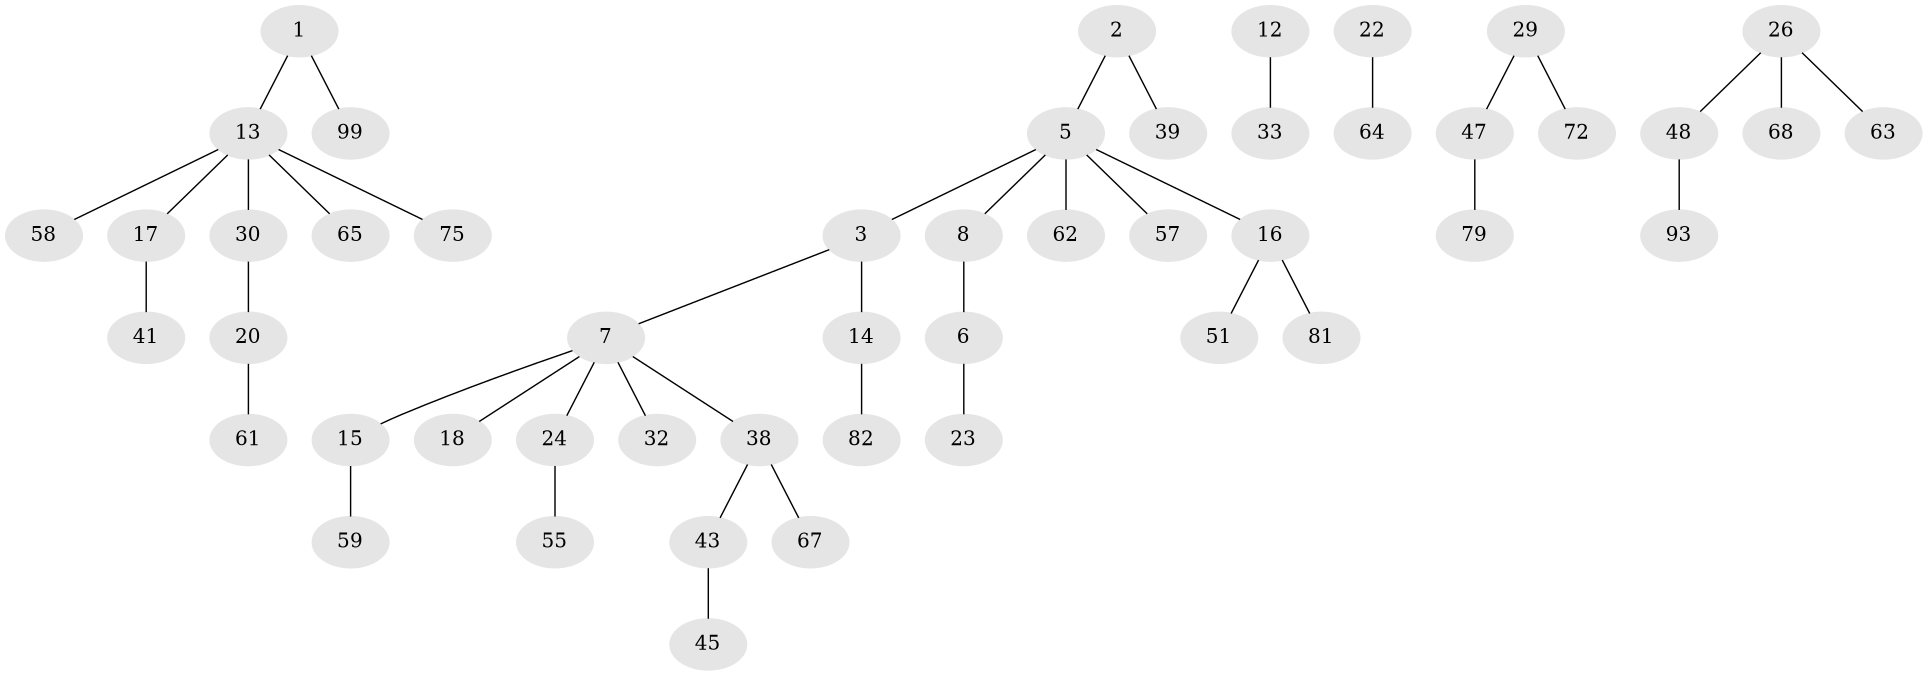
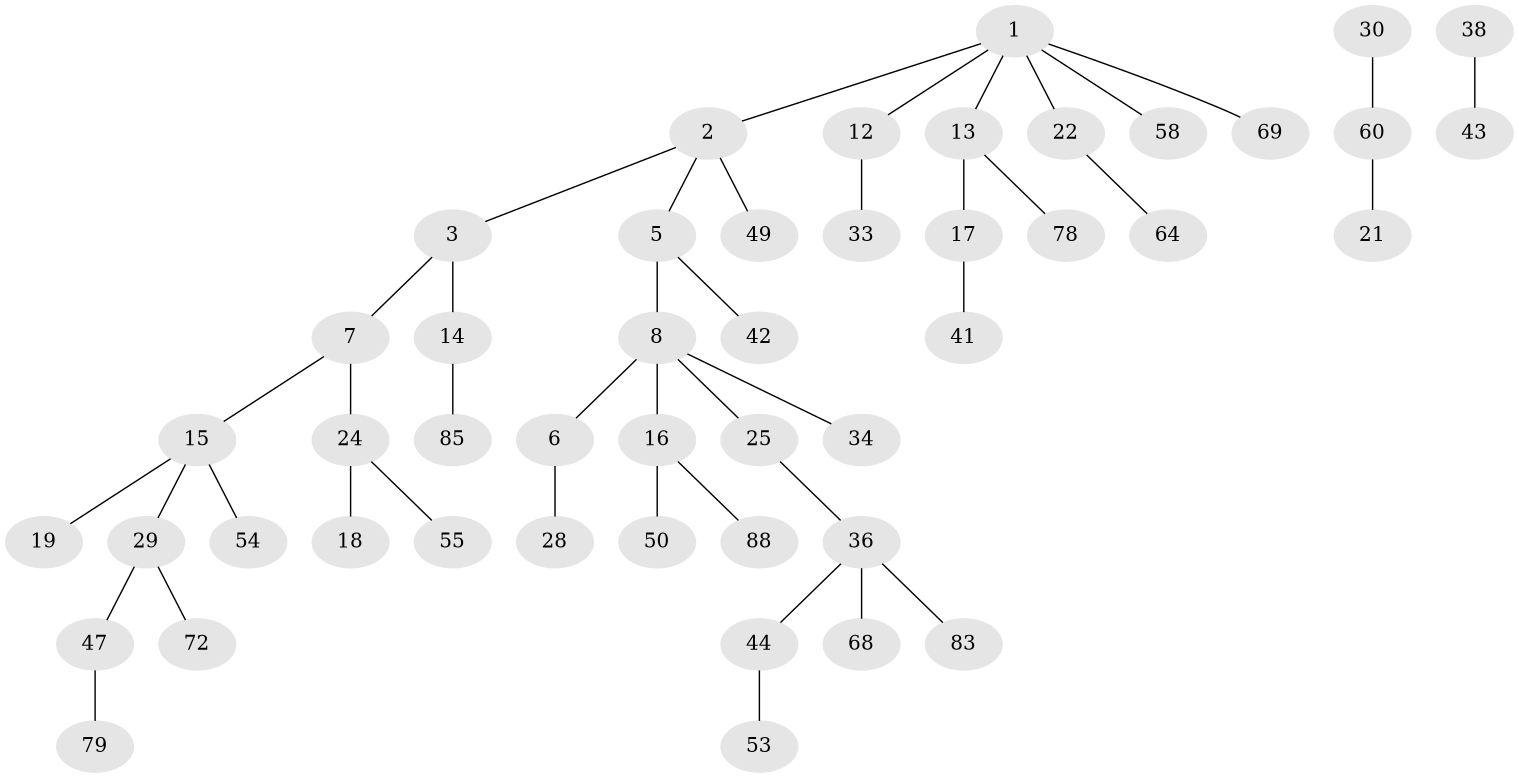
node "26": label "26" -> "36"
edge "1" -- "2": added
edge "1" -- "12": added
edge "1" -- "22": added
node "99": label "99" -> "69"
node "39": label "39" -> "49"
node "48": label "48" -> "44"
node "63": label "63" -> "83"
edge "13" -- "58": now "1" -- "58"
edge "5" -- "3": now "2" -- "3"
edge "5" -- "16": now "8" -- "16"
edge "13" -- "30": removed
node "65": removed
node "75": label "75" -> "78"
node "62": label "62" -> "42"
node "57": removed
node "93": label "93" -> "53"
node "20": label "20" -> "60"
node "51": label "51" -> "50"
node "81": label "81" -> "88"
edge "7" -- "18": now "24" -- "18"
edge "7" -- "38": removed
node "61": label "61" -> "21"
node "32": removed
node "25": added
node "82": label "82" -> "85"
node "34": added
node "23": label "23" -> "28"
edge "15" -- "29": added
node "54": added
node "59": label "59" -> "19"
node "67": removed
node "45": removed
